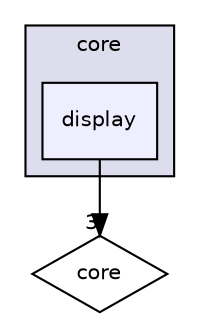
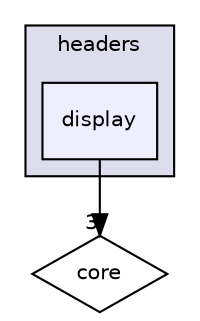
cluster "core": label "core" -> "headers"
